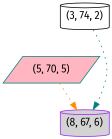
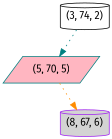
edge "(3, 74, 2)" -> "(8, 67, 6)": now "(3, 74, 2)" -> "(5, 70, 5)"
